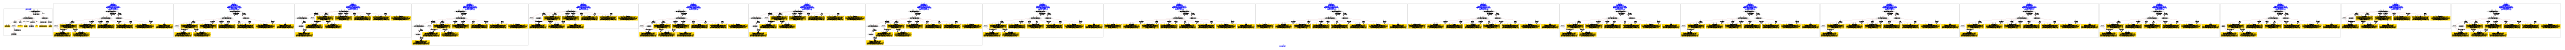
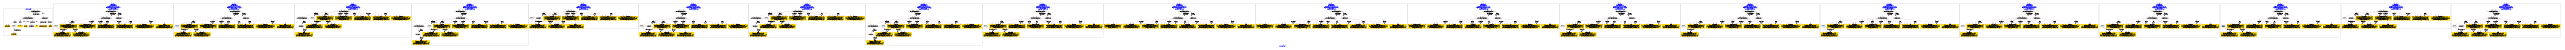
node "Artist_Name": fillcolor lightgray -> gold
